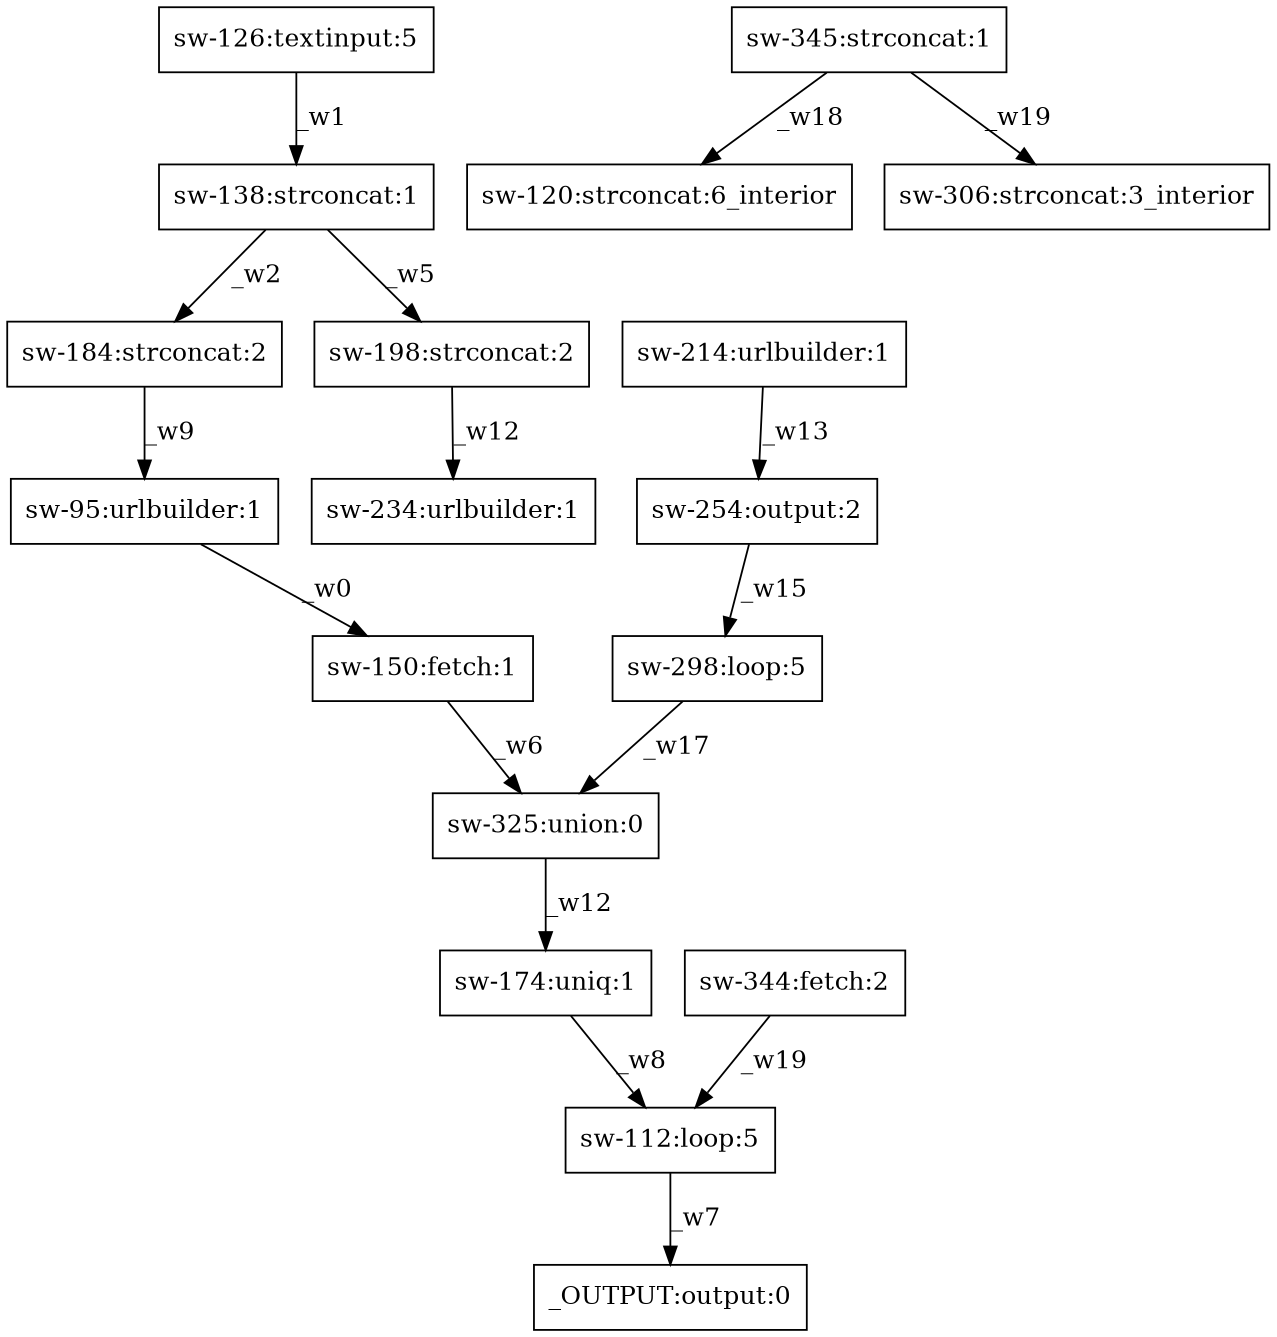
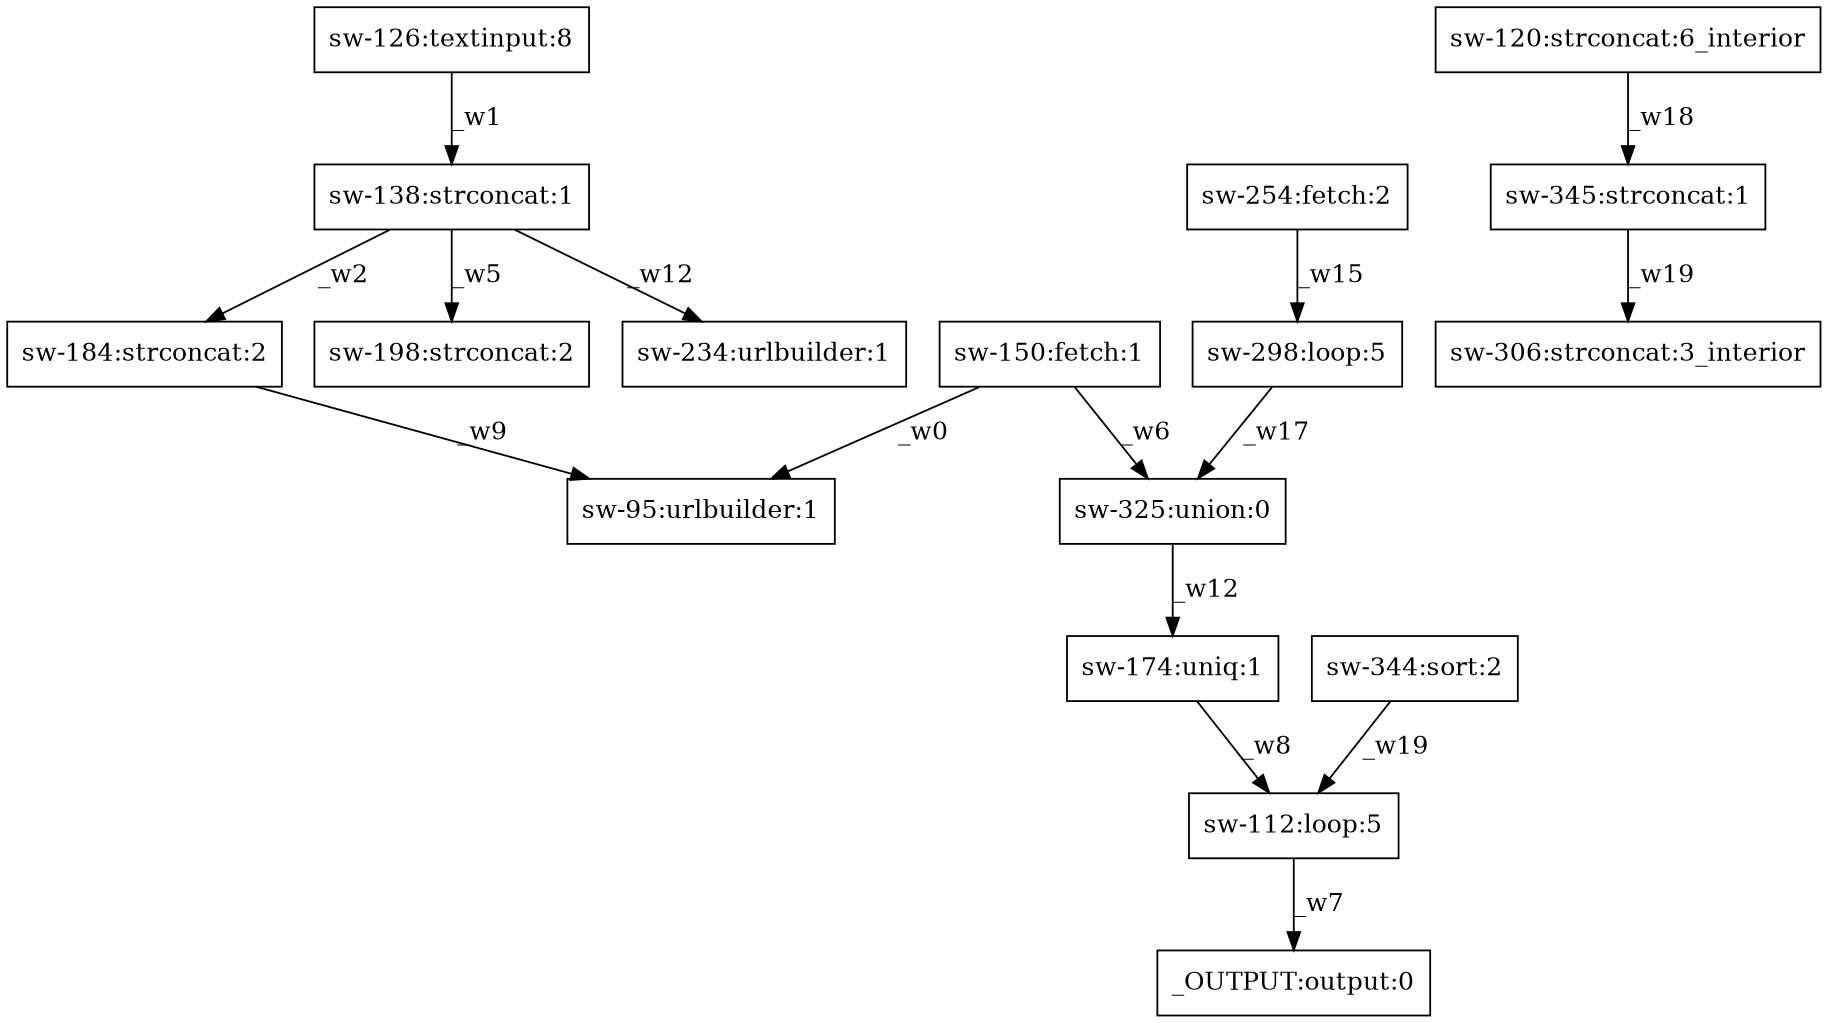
node "sw-126:textinput:5": label "sw-126:textinput:5" -> "sw-126:textinput:8"
edge "sw-345:strconcat:1" -> "sw-120:strconcat:6_interior": reversed
node "sw-214:urlbuilder:1": removed
edge "sw-198:strconcat:2" -> "sw-234:urlbuilder:1": now "sw-138:strconcat:1" -> "sw-234:urlbuilder:1"
node "sw-254:output:2": label "sw-254:output:2" -> "sw-254:fetch:2"
edge "sw-95:urlbuilder:1" -> "sw-150:fetch:1": reversed
node "sw-344:fetch:2": label "sw-344:fetch:2" -> "sw-344:sort:2"
